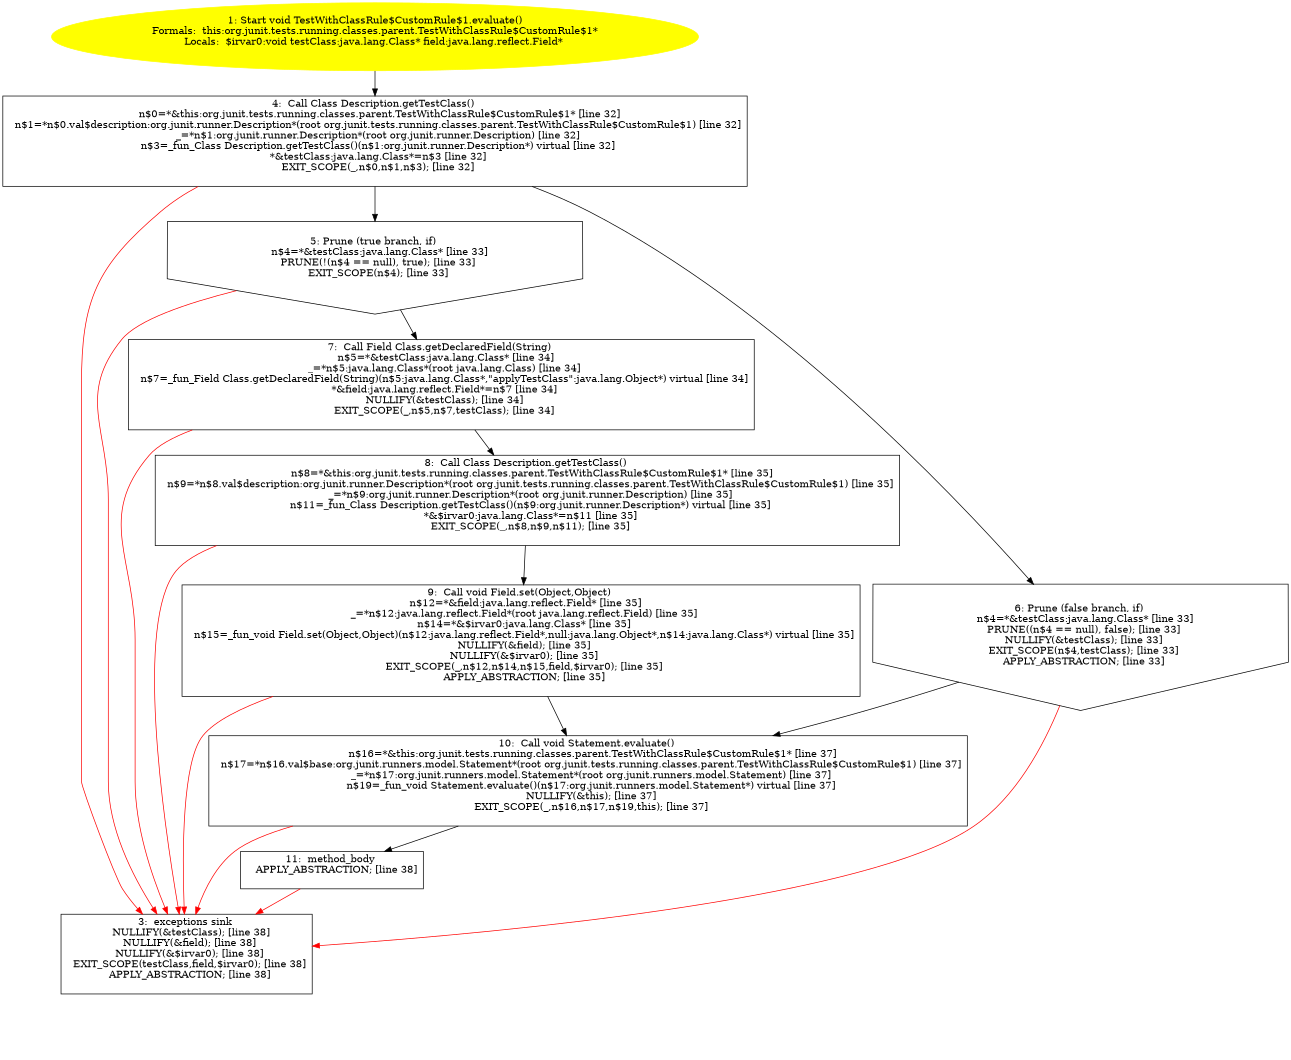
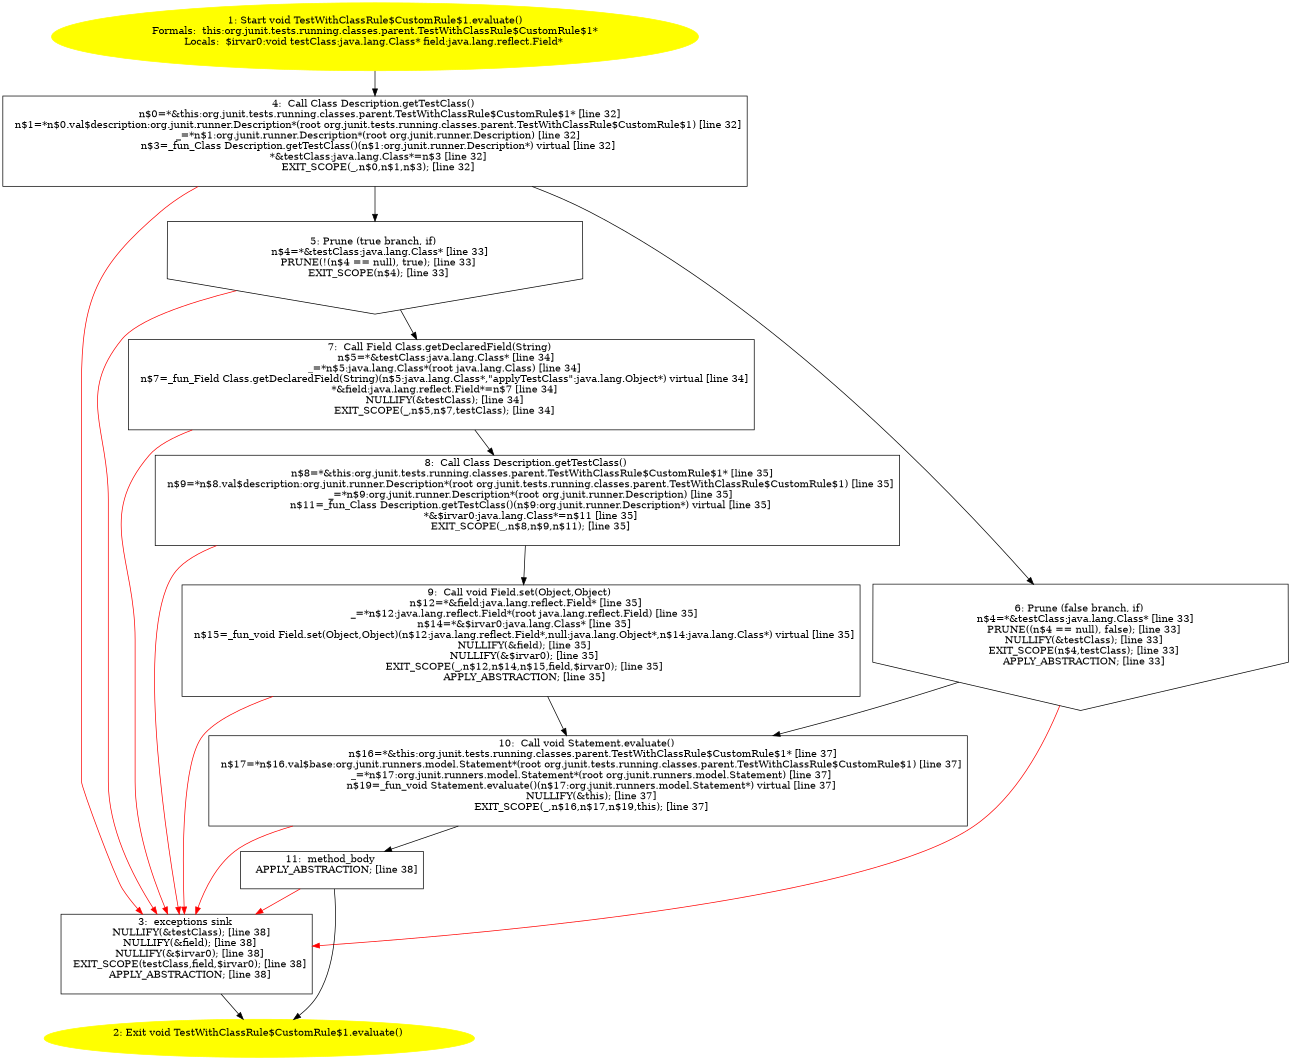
node "2: Exit void TestWithClassRule$CustomRule$1.evaluate()": added
